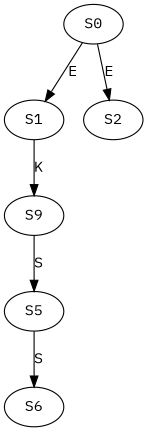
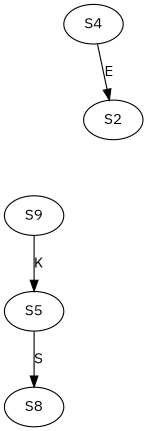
node "S0": label "S0" -> "S4"
node "S1": removed
edge "S9" -> "S5": label "S" -> "K"
node "S6": label "S6" -> "S8"
